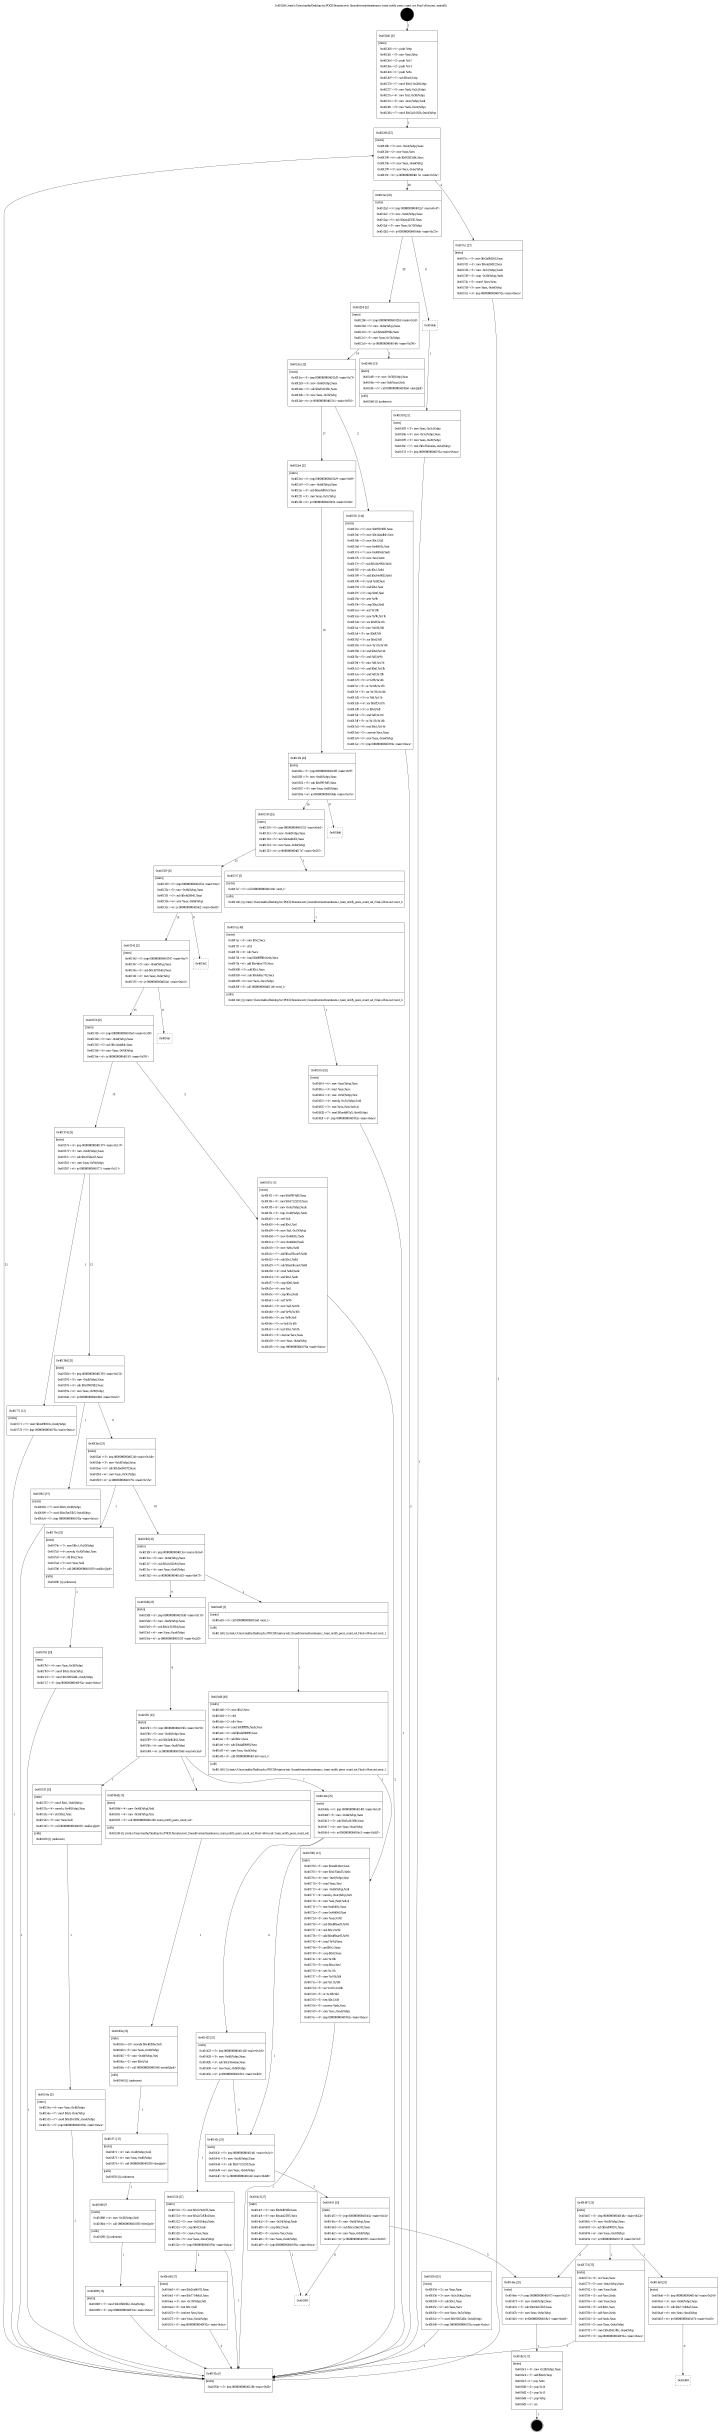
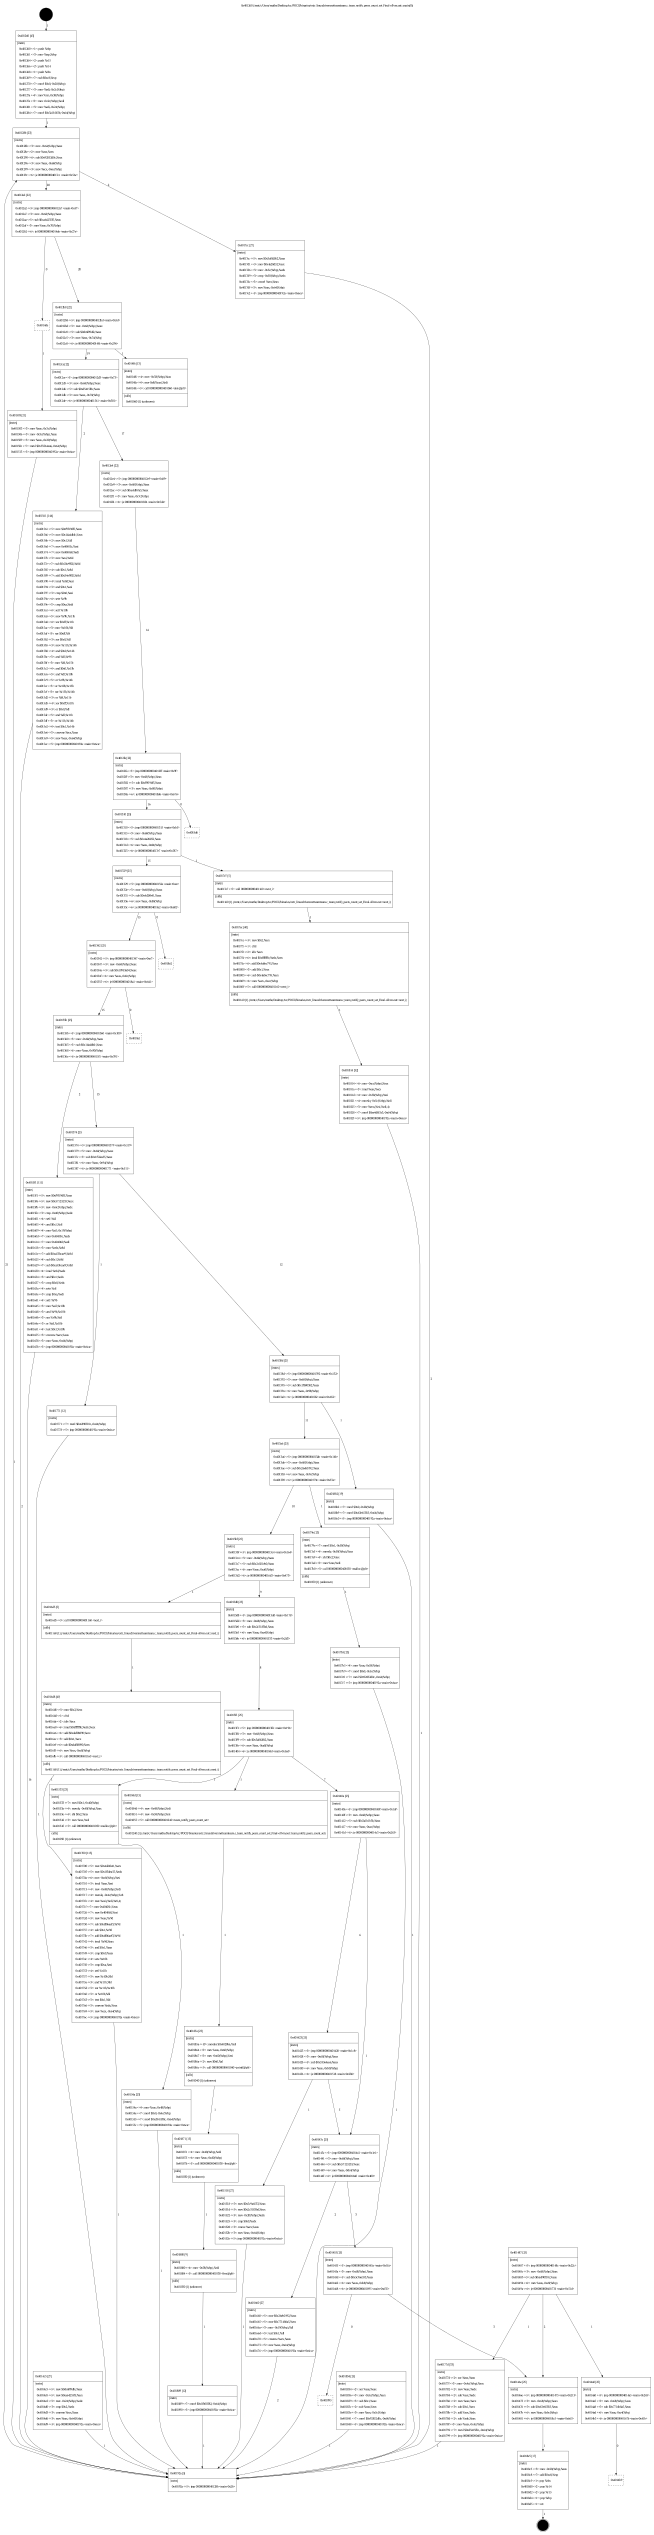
edge "0x4015f1 [111]" -> "0x40192a [5]": label " 2" -> " 16"
edge "0x401518 [27]" -> "0x401660 [27]": now "0x40143c [25]" -> "0x401660 [27]"
edge "0x4014c3 [27]" -> "0x401895": now "0x4014c3 [27]" -> "0x40192a [5]"
